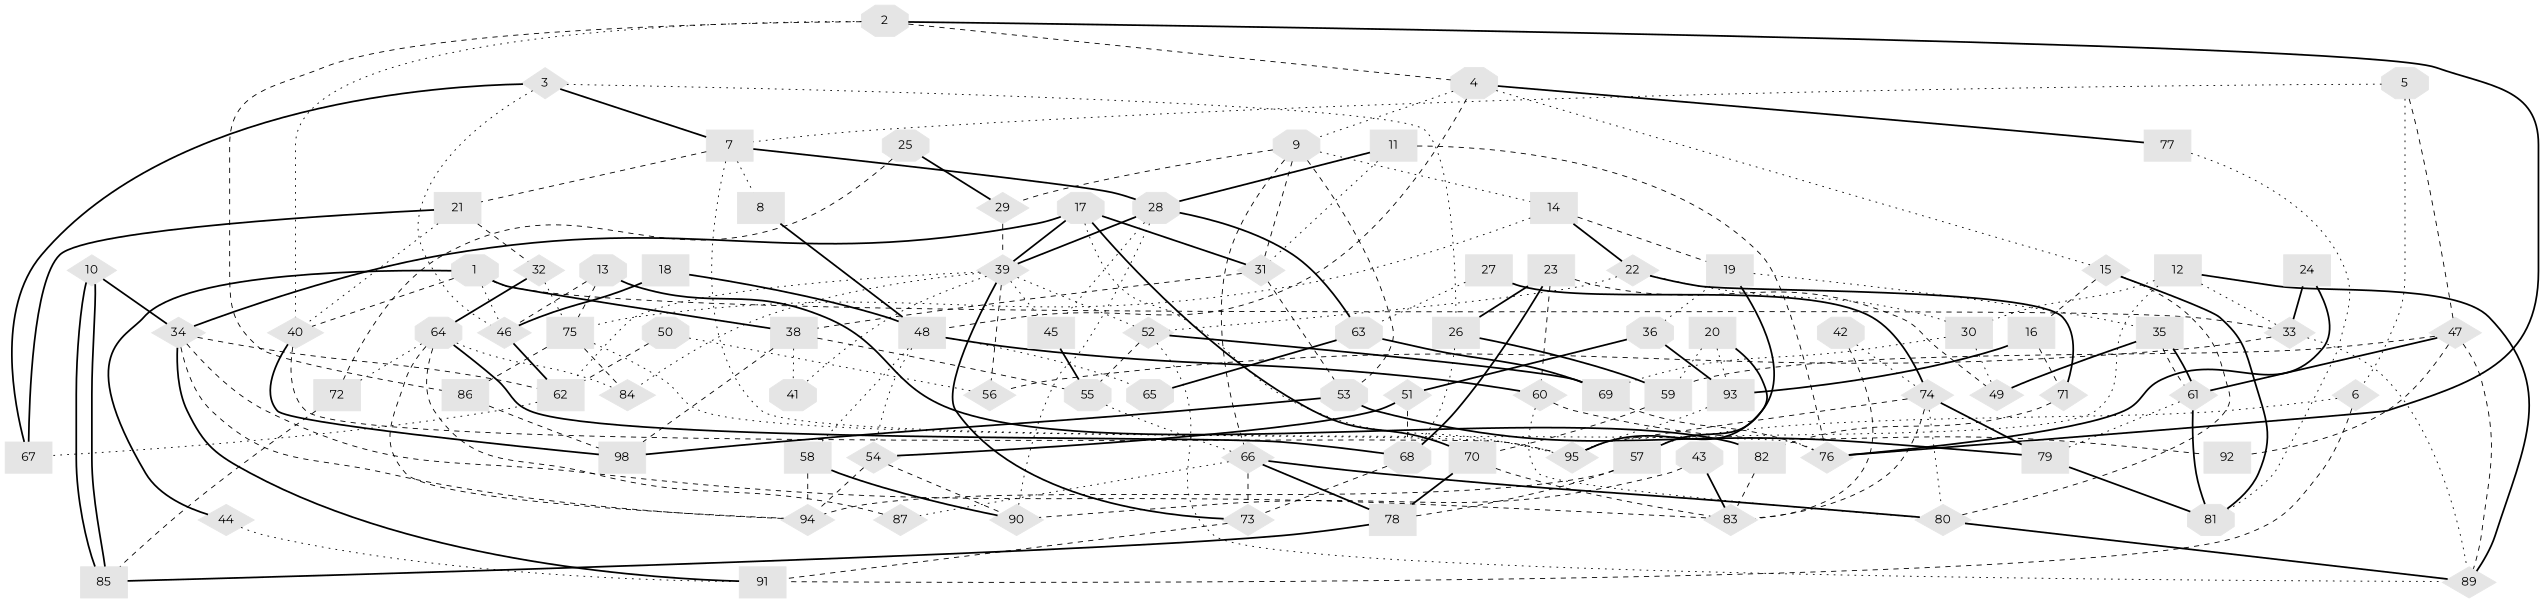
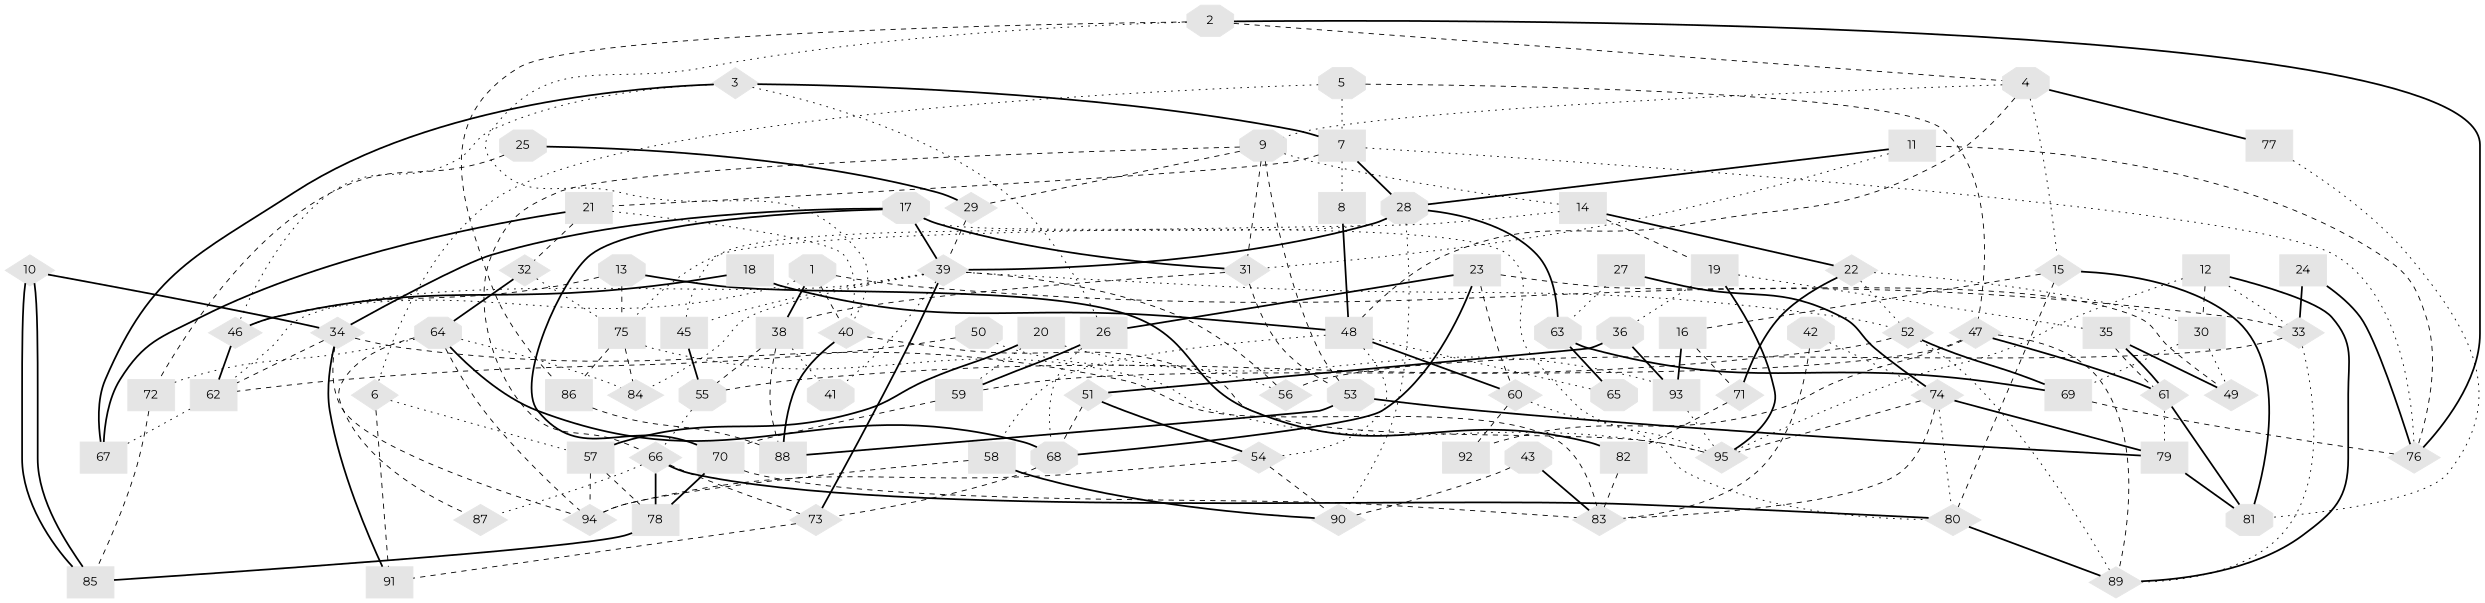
edge "12" -- "30": style dotted -> dashed
node "98": label "98" -> "88"
node "44": removed
